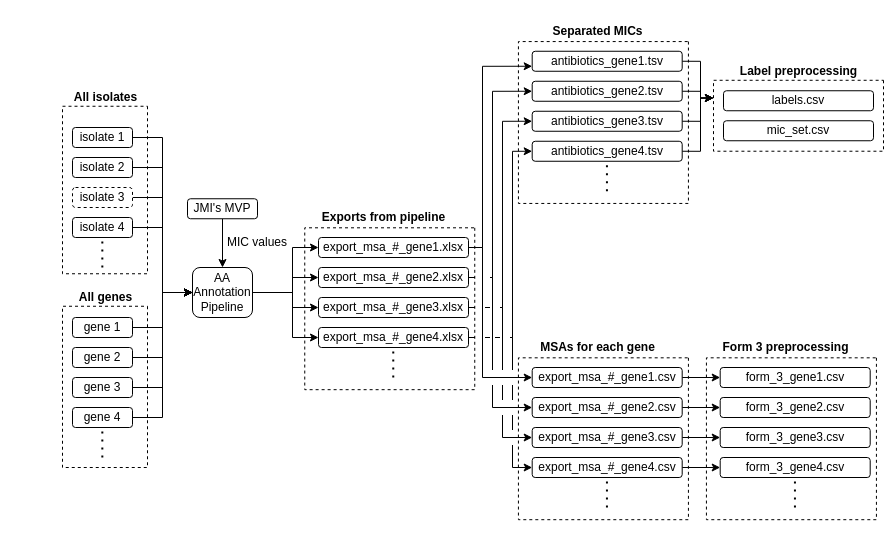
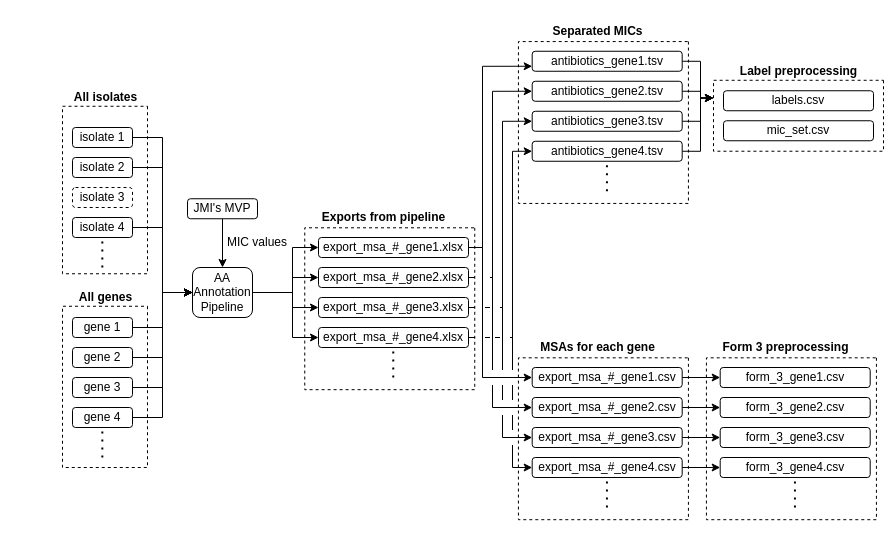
edge "isolate 3" -> "AA Annotation Pipeline": removed
